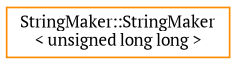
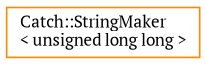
node "StringMaker::StringMaker < unsigned long long >": label "StringMaker::StringMaker < unsigned long long >" -> "Catch::StringMaker < unsigned long long >"
